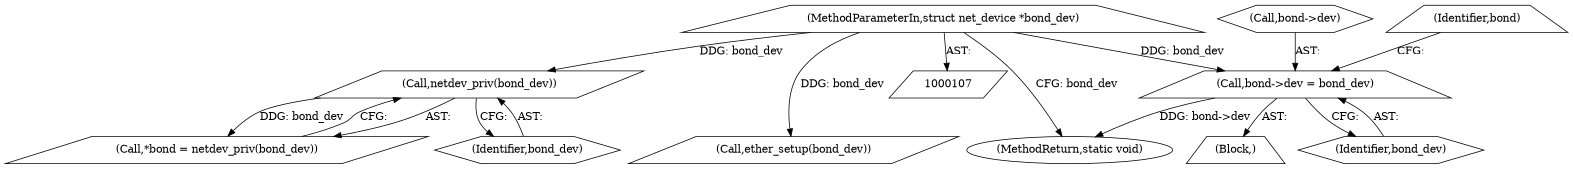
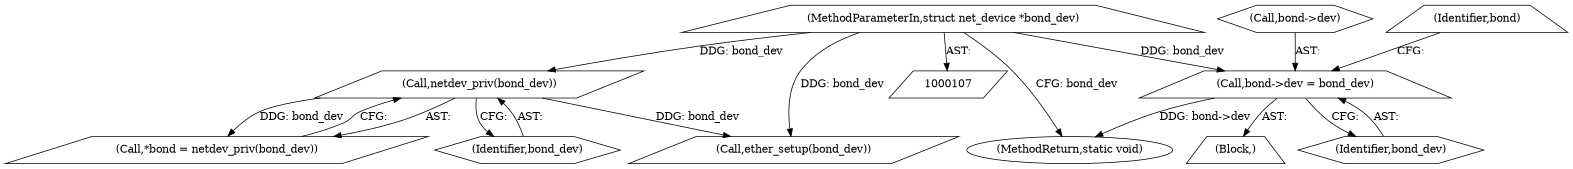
edge "(Call,netdev_priv(bond_dev))" -> "(Call,ether_setup(bond_dev))": added, label "DDG: bond_dev"
